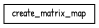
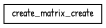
node "create_matrix_map": label "create_matrix_map" -> "create_matrix_create"
